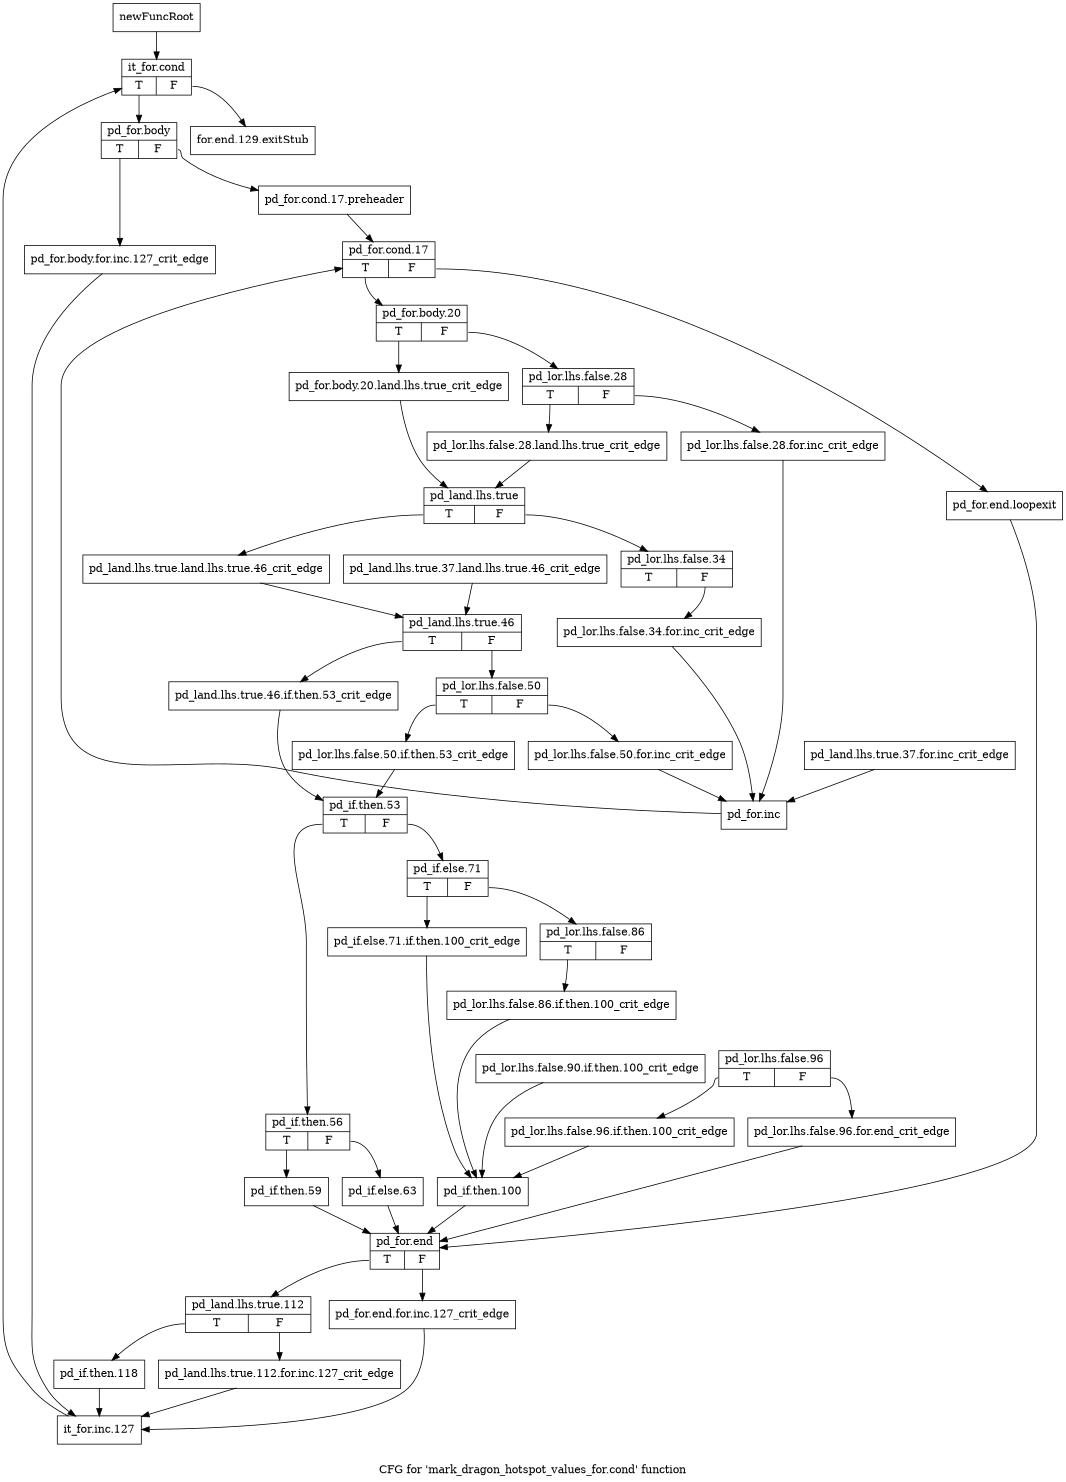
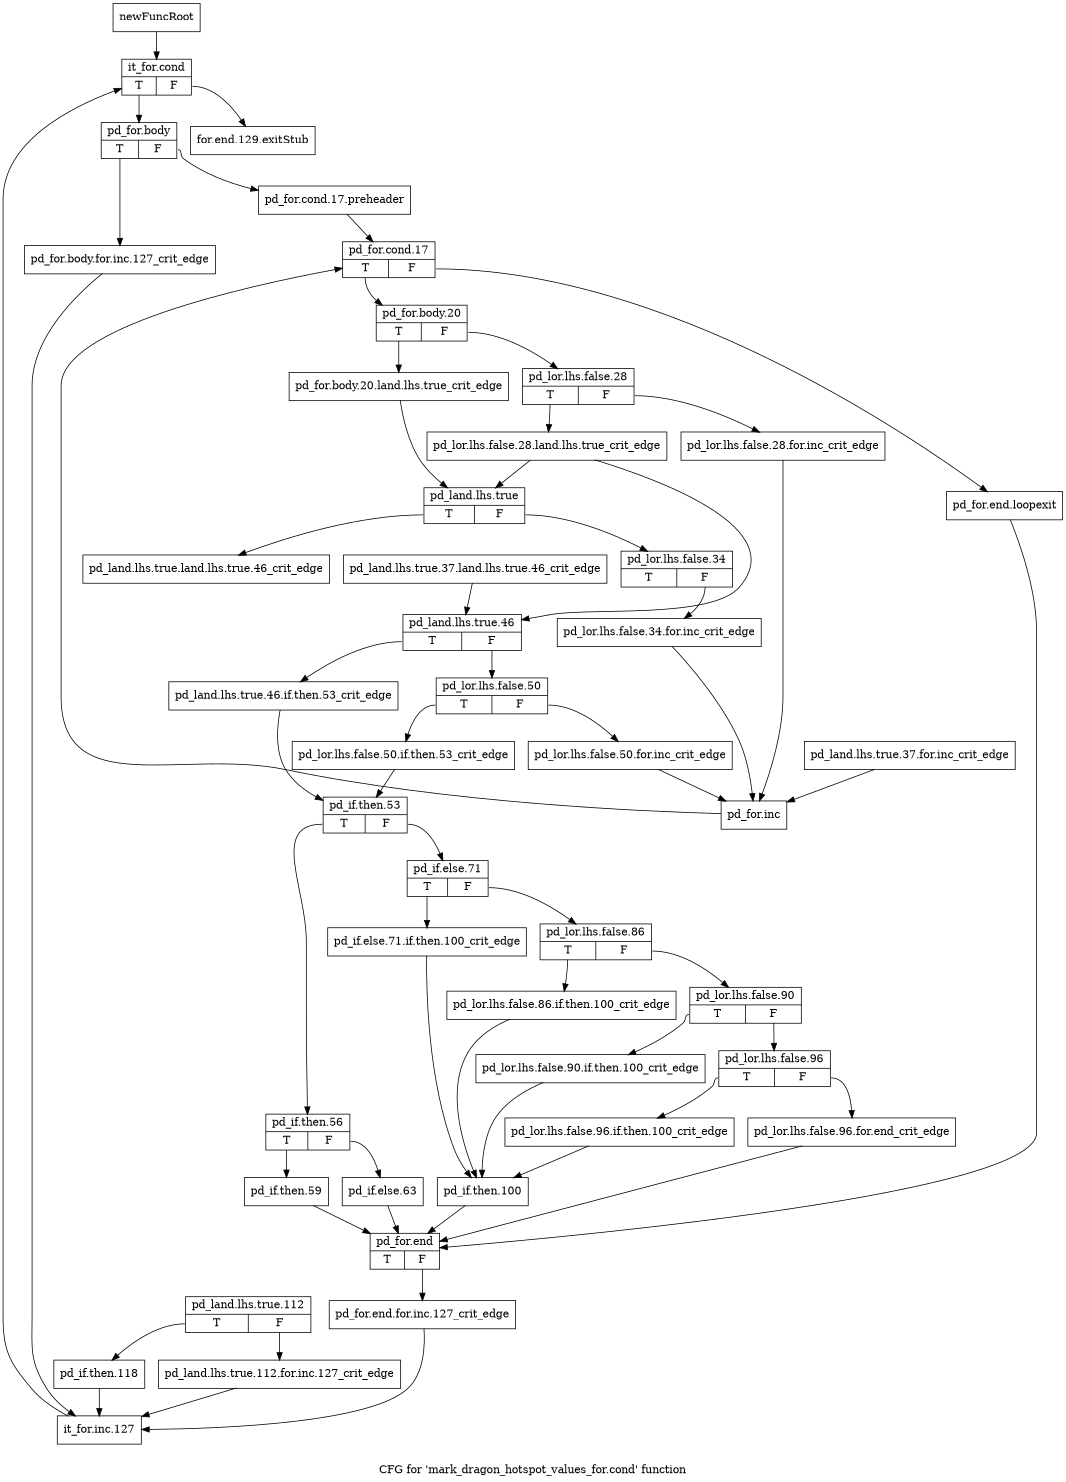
edge "pd_land.lhs.true.land.lhs.true.46_crit_edge" -> "pd_land.lhs.true.46": now "pd_lor.lhs.false.28.land.lhs.true_crit_edge" -> "pd_land.lhs.true.46"
node "pd_lor.lhs.false.90": added
edge "pd_for.end" -> "pd_land.lhs.true.112": removed
